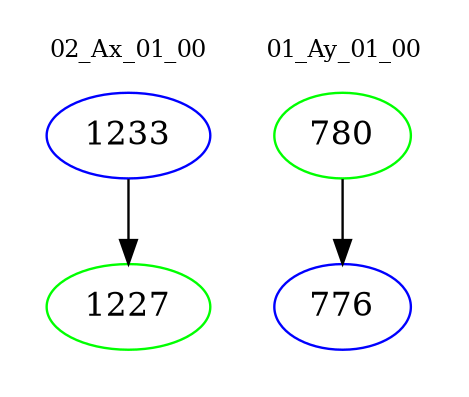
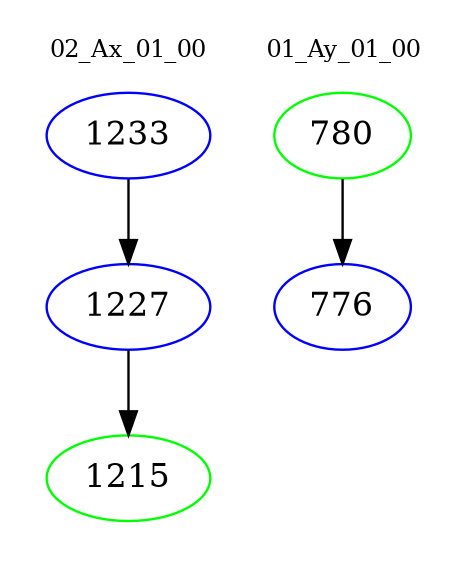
node "1227": color green -> blue
node "1215": added
